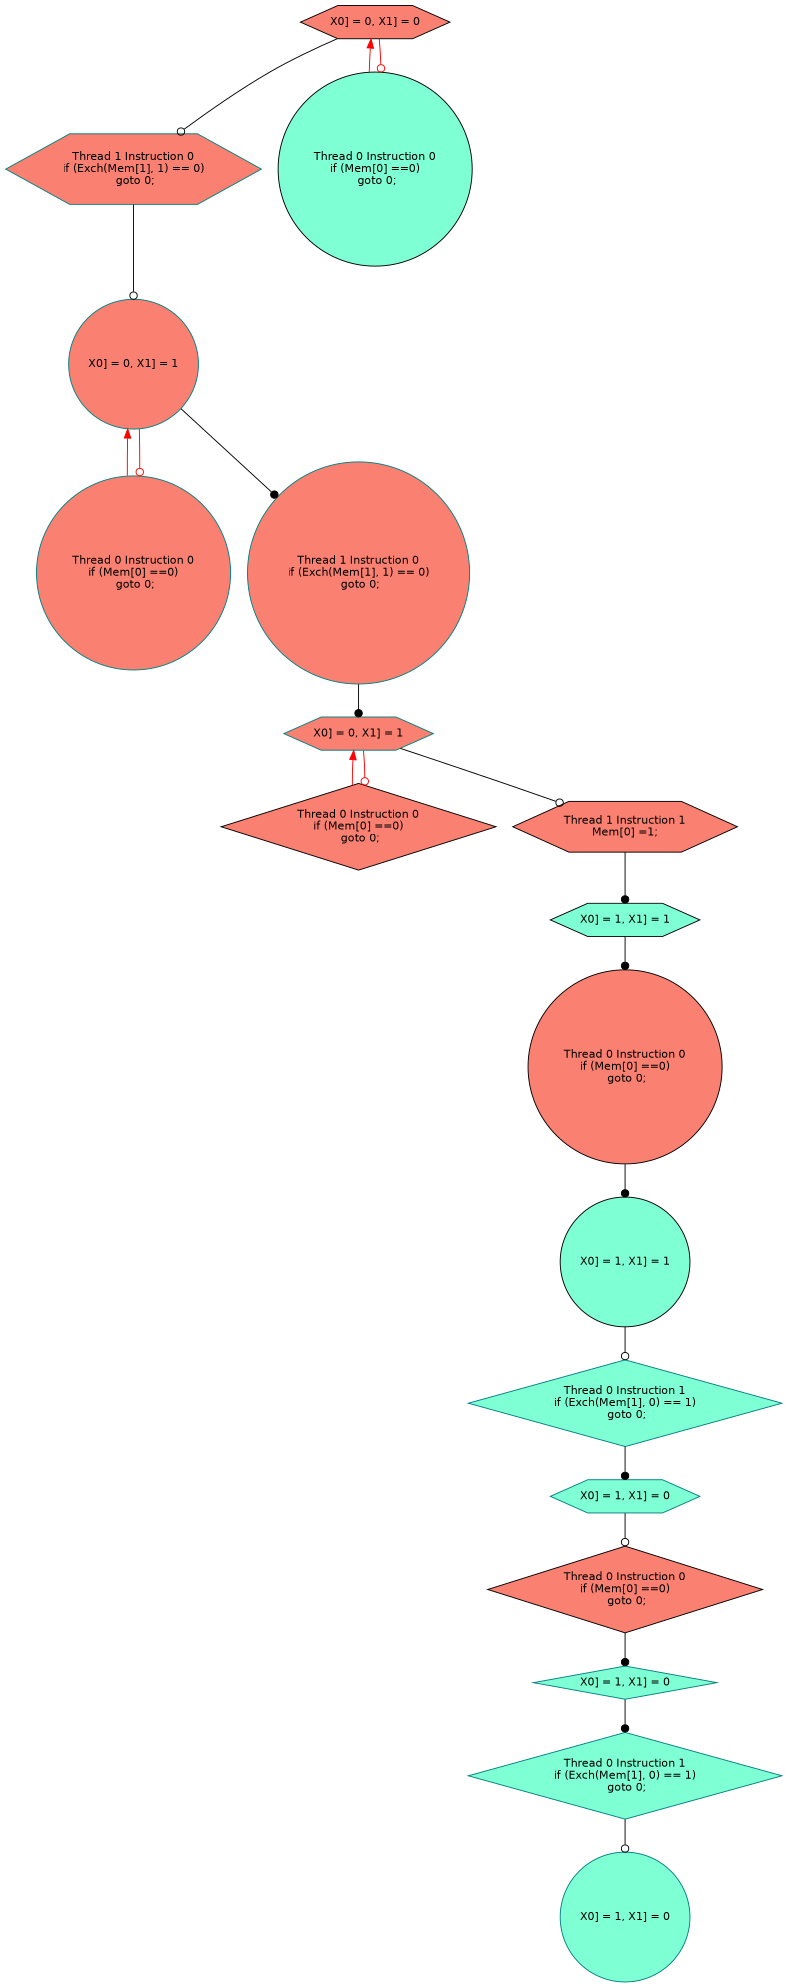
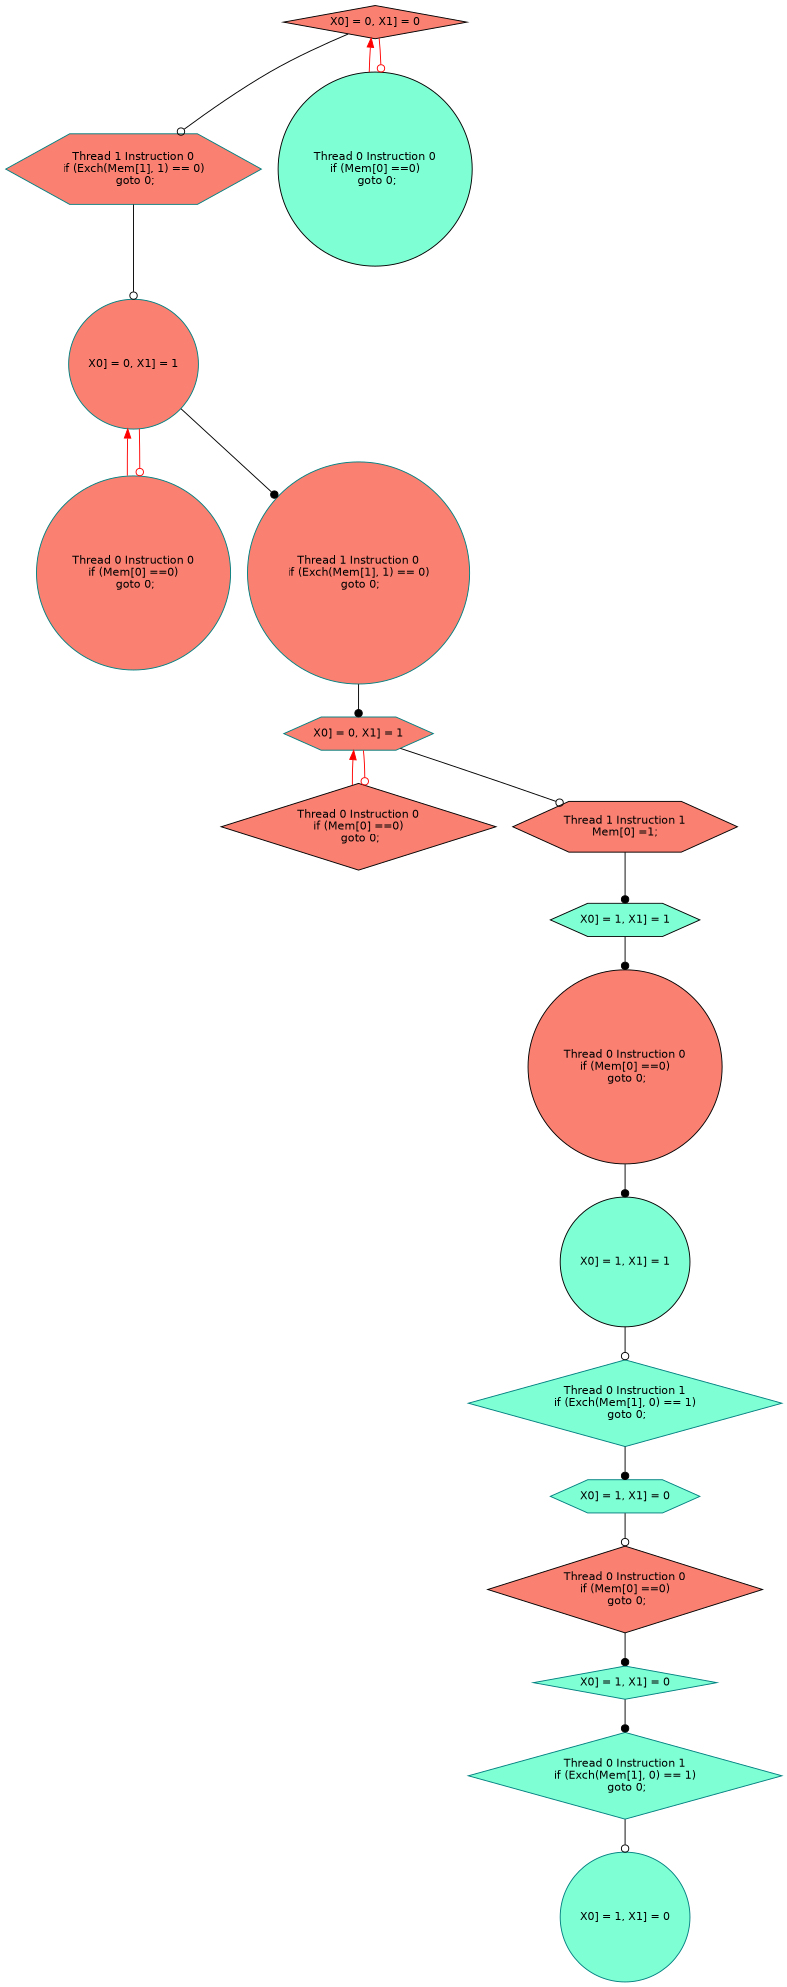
node "X0] = 0, X1] = 0": shape hexagon -> diamond
